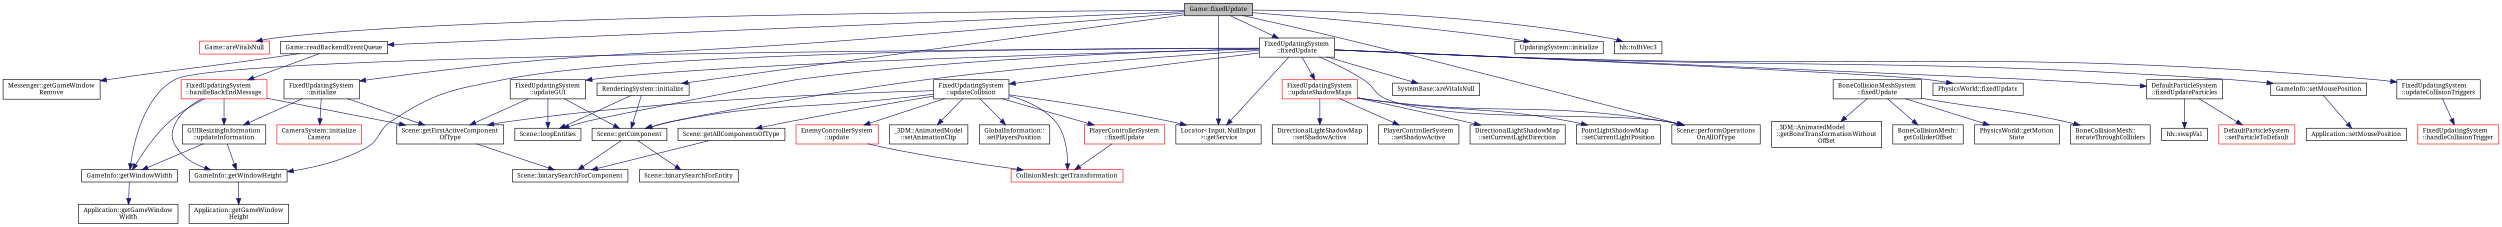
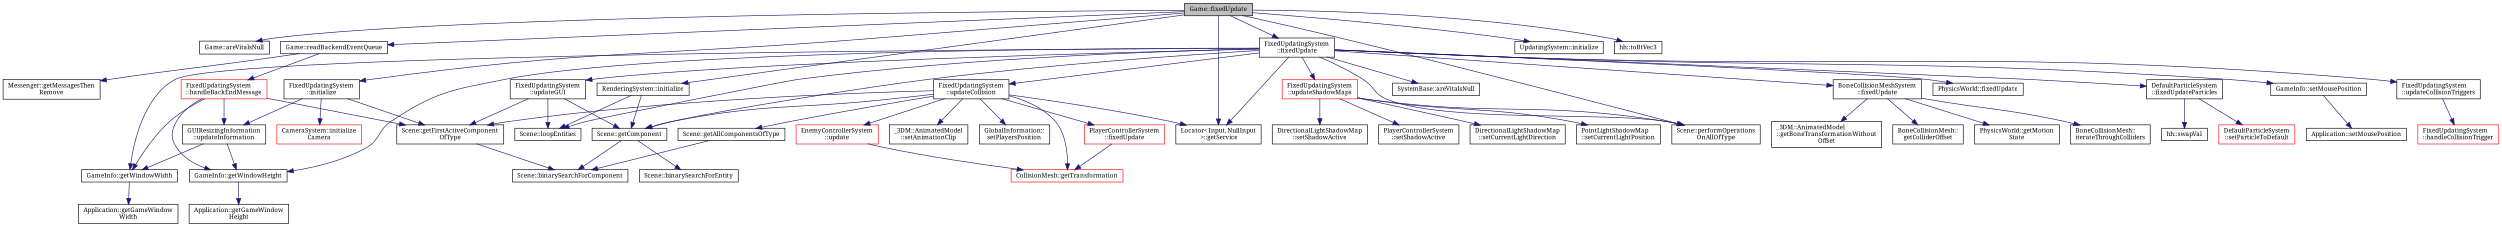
node "Game::areVitalsNull": color red -> black
edge "FixedUpdatingSystem ::fixedUpdate" -> "BoneCollisionMeshSystem ::fixedUpdate": added
node "Messenger::getGameWindow Remove": label "Messenger::getGameWindow Remove" -> "Messenger::getMessagesThen Remove"
